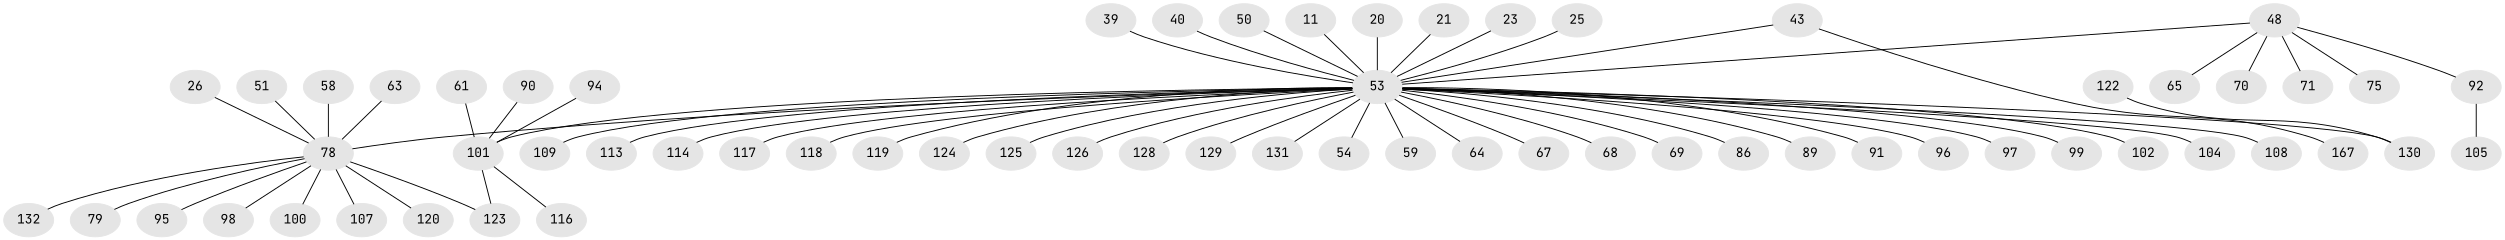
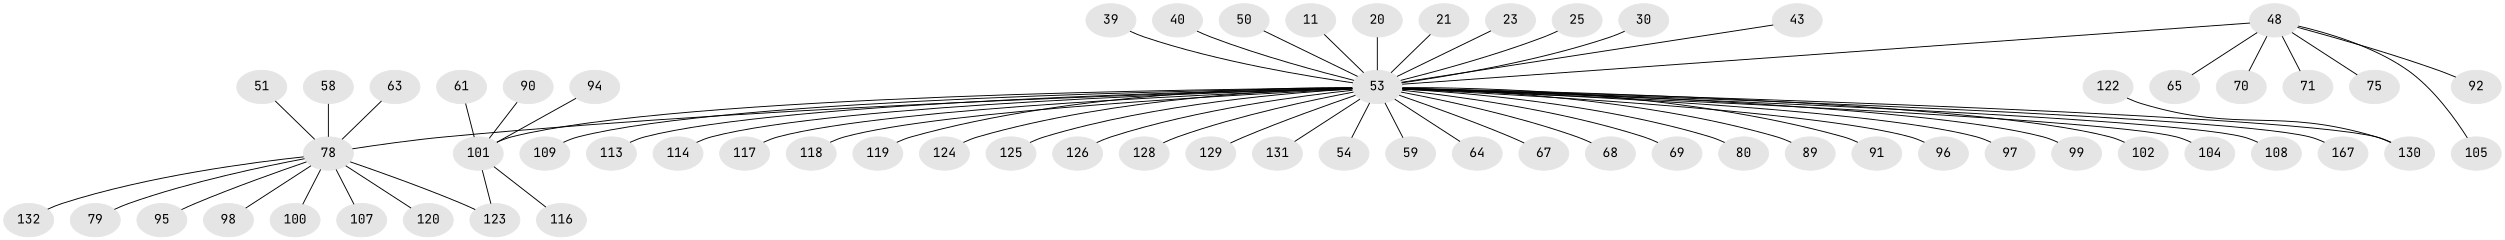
node "30": added
node "26": removed
edge "43" -- "167": now "53" -- "167"
edge "92" -- "105": now "48" -- "105"
node "86": label "86" -> "80"
